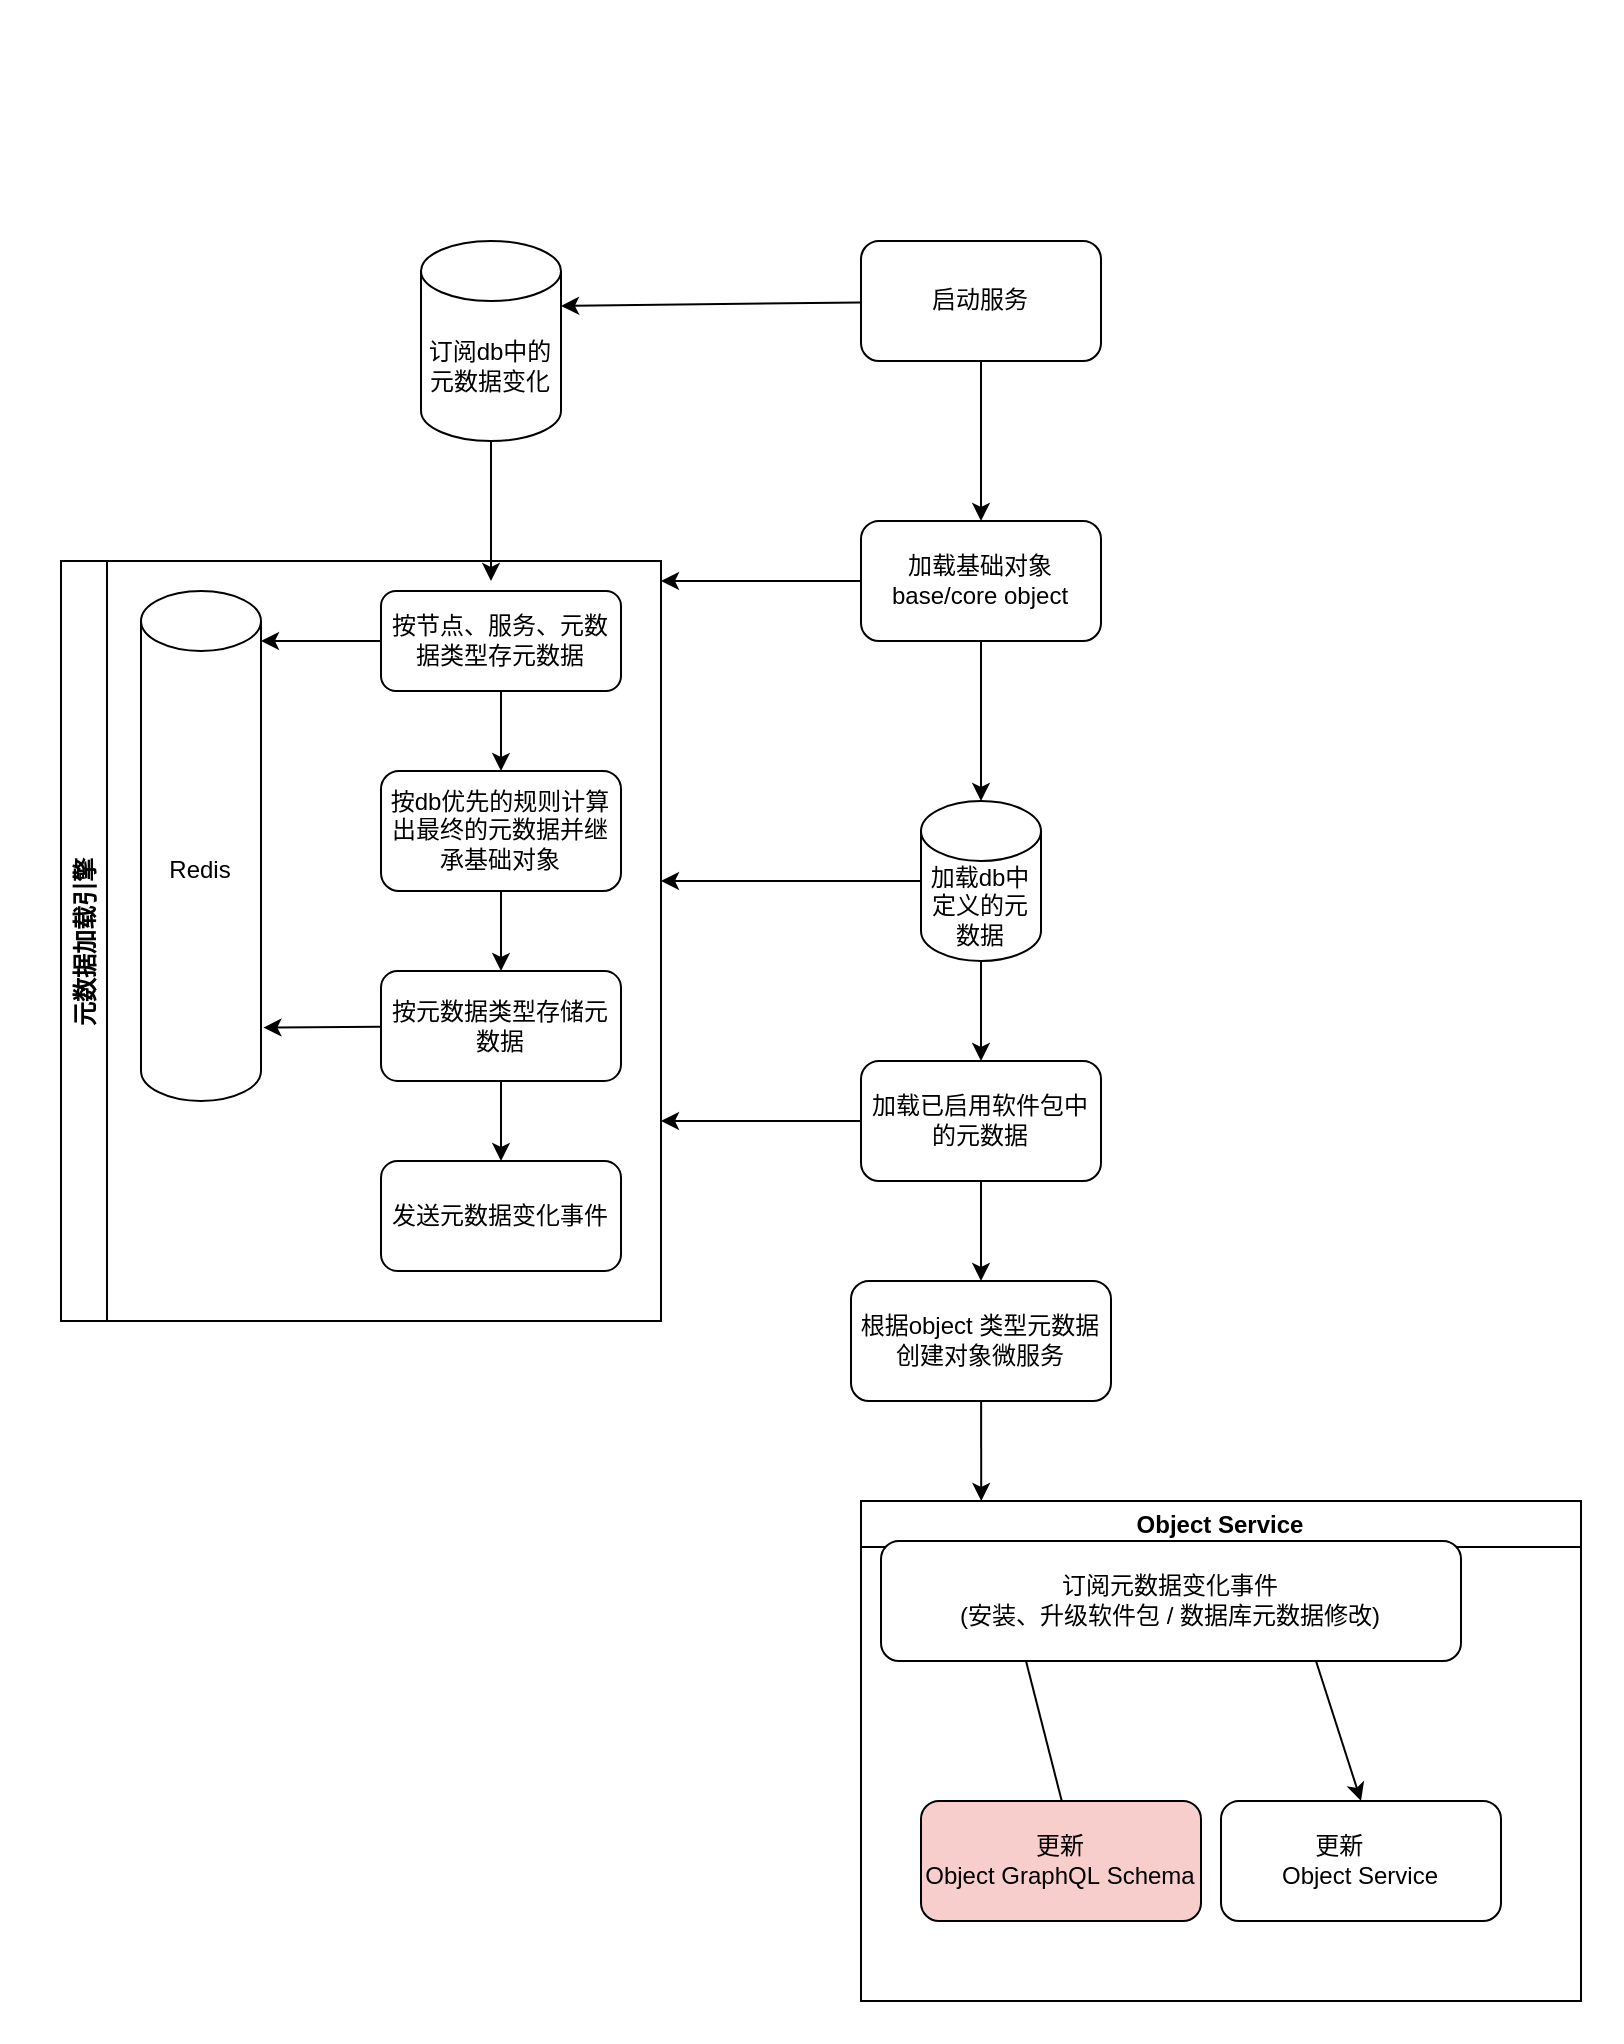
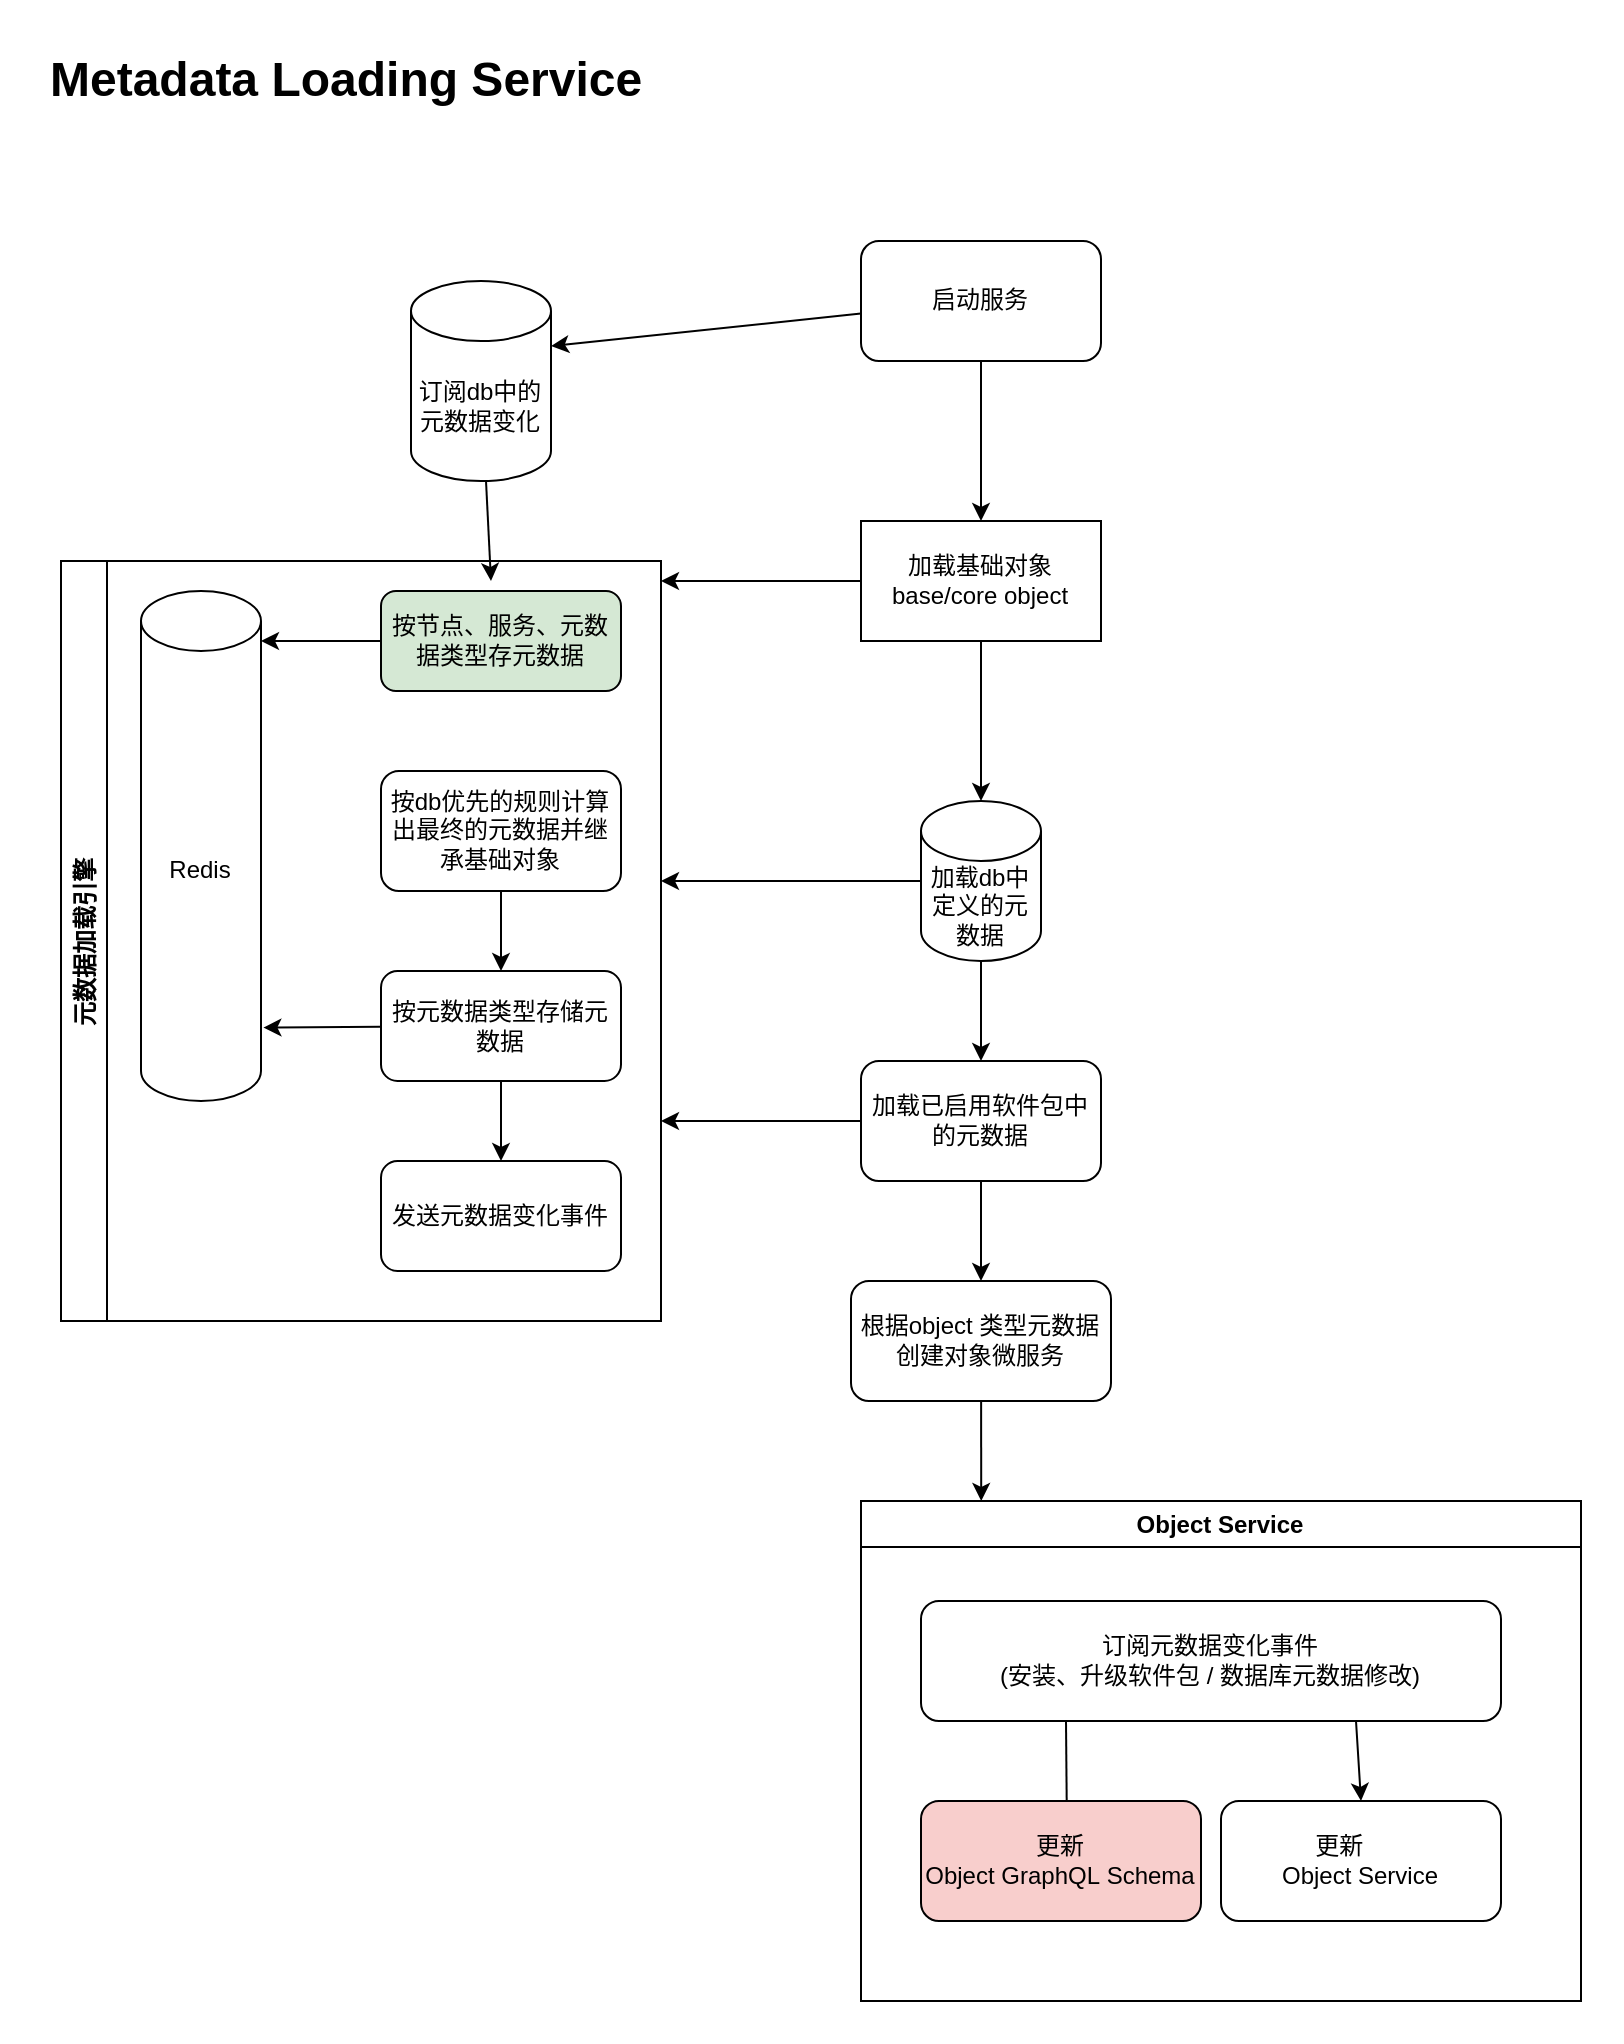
node "Metadata Loading Service": added
node "订阅db中的元数据变化": moved (491, 341) -> (481, 381)
node "加载基础对象 base/core object": shape rounded rectangle -> rectangle
node "按节点、服务、元数据类型存元数据": fillcolor #ffffff -> #d5e8d4
edge "按节点、服务、元数据类型存元数据" -> "按db优先的规则计算出最终的元数据并继承基础对象": removed
node "订阅元数据变化事件 (安装、升级软件包 / 数据库元数据修改)": moved (1171, 1601) -> (1211, 1661)
